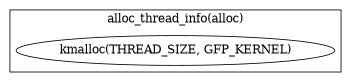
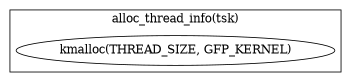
cluster "alloc_thread_info(alloc)": label "alloc_thread_info(alloc)" -> "alloc_thread_info(tsk)"
